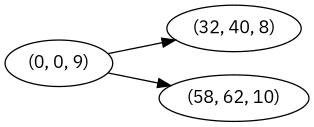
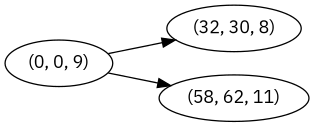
node "(32, 40, 8)": label "(32, 40, 8)" -> "(32, 30, 8)"
node "(58, 62, 10)": label "(58, 62, 10)" -> "(58, 62, 11)"
